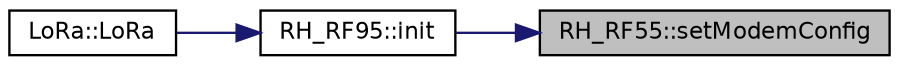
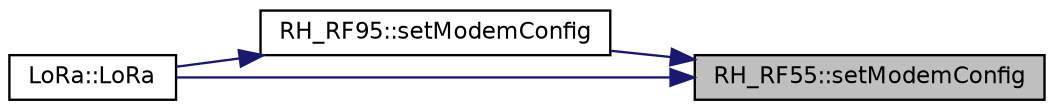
node "RH_RF95::init": label "RH_RF95::init" -> "RH_RF95::setModemConfig"
edge "LoRa::LoRa" -> "RH_RF55::setModemConfig": added
